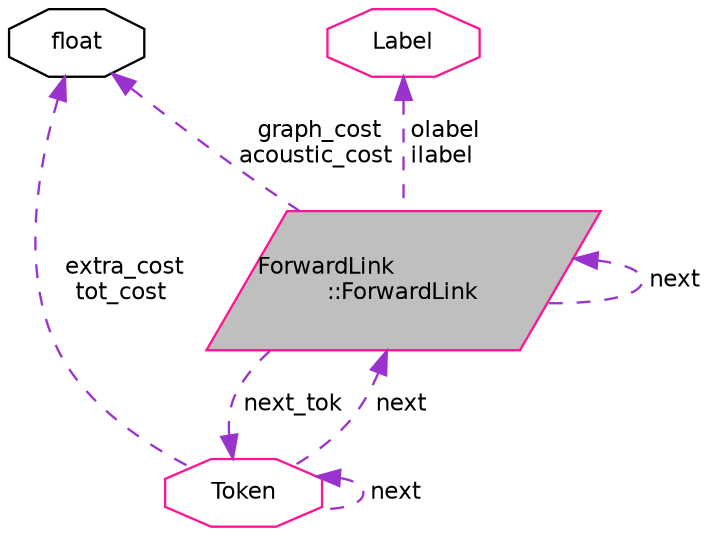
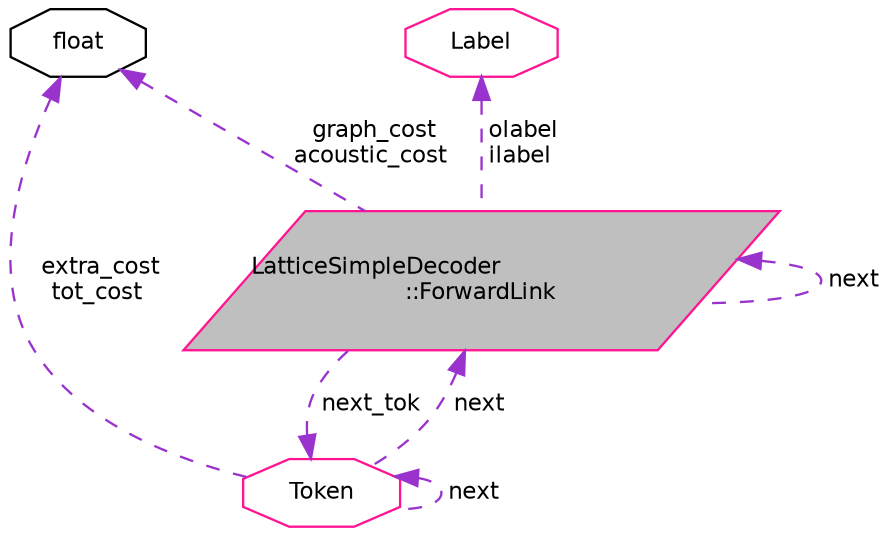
node "ForwardLink ::ForwardLink": label "ForwardLink ::ForwardLink" -> "LatticeSimpleDecoder ::ForwardLink"
